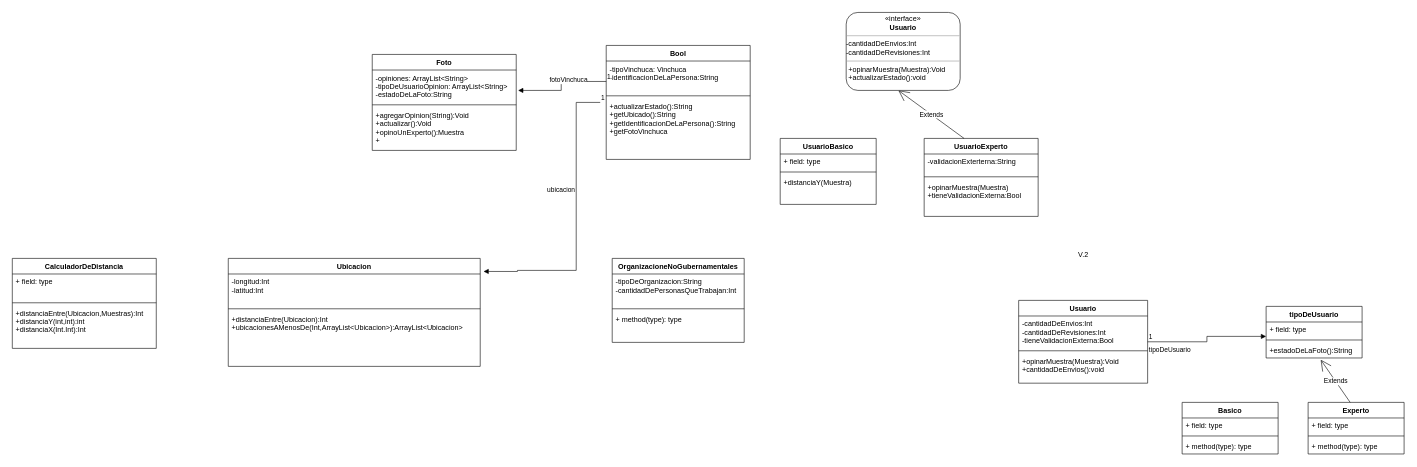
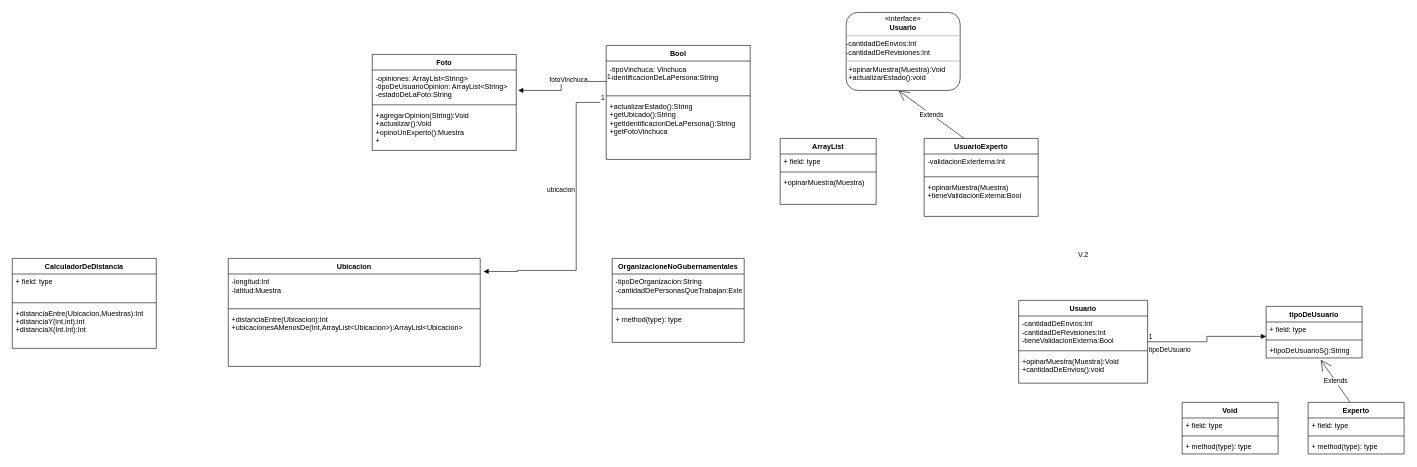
node "UsuarioBasico": label "UsuarioBasico" -> "ArrayList"
node "-validacionExterterna:String": label "-validacionExterterna:String" -> "-validacionExterterna:Int"
node "+distanciaY(Muestra)": label "+distanciaY(Muestra)" -> "+opinarMuestra(Muestra)"
node "-longitud:Int -latitud:Int": label "-longitud:Int -latitud:Int" -> "-longitud:Int -latitud:Muestra"
node "-tipoDeOrganizacion:String -cantidadDePersonasQueTrabajan:Int": label "-tipoDeOrganizacion:String -cantidadDePersonasQueTrabajan:Int" -> "-tipoDeOrganizacion:String -cantidadDePersonasQueTrabajan:Extends"
node "+estadoDeLaFoto():String": label "+estadoDeLaFoto():String" -> "+tipoDeUsuarioS():String"
node "Basico": label "Basico" -> "Void"
